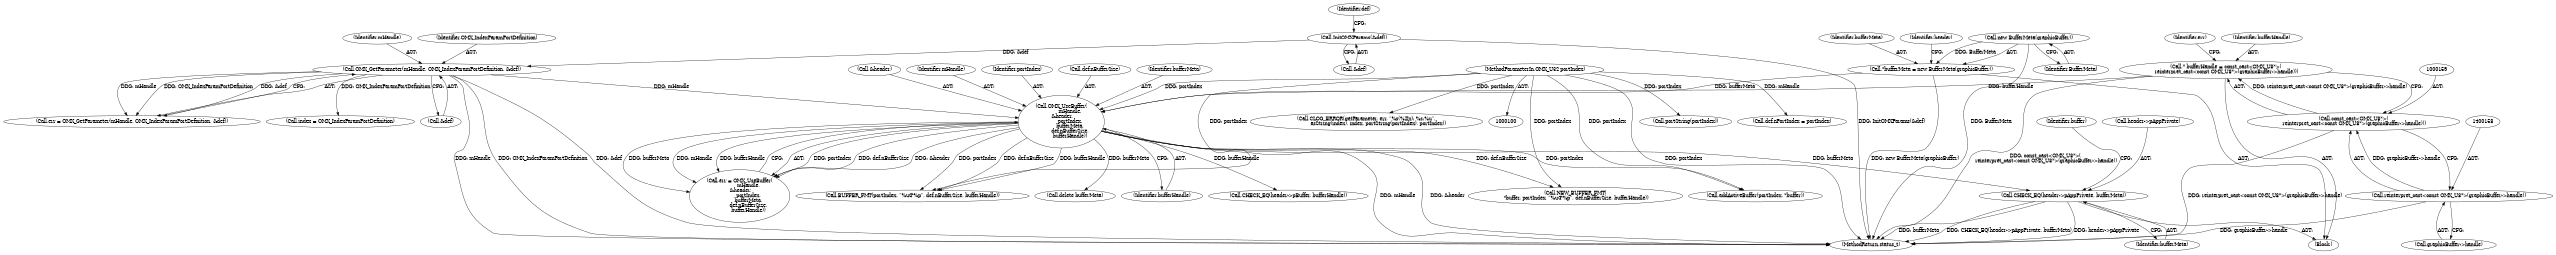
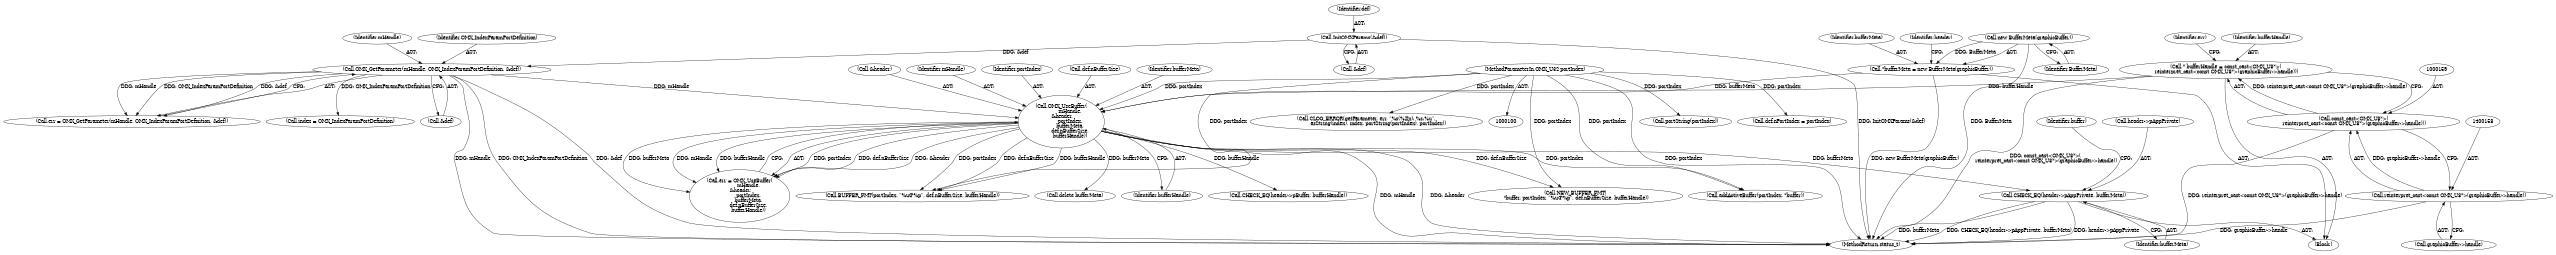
edge "(Identifier,def)" -> "(Call,InitOMXParams(&def))": label "CFG: " -> "AST: "
edge "(MethodParameterIn,OMX_U32 portIndex)" -> "(Call,def.nPortIndex = portIndex)": label "DDG: mHandle" -> "DDG: portIndex"
